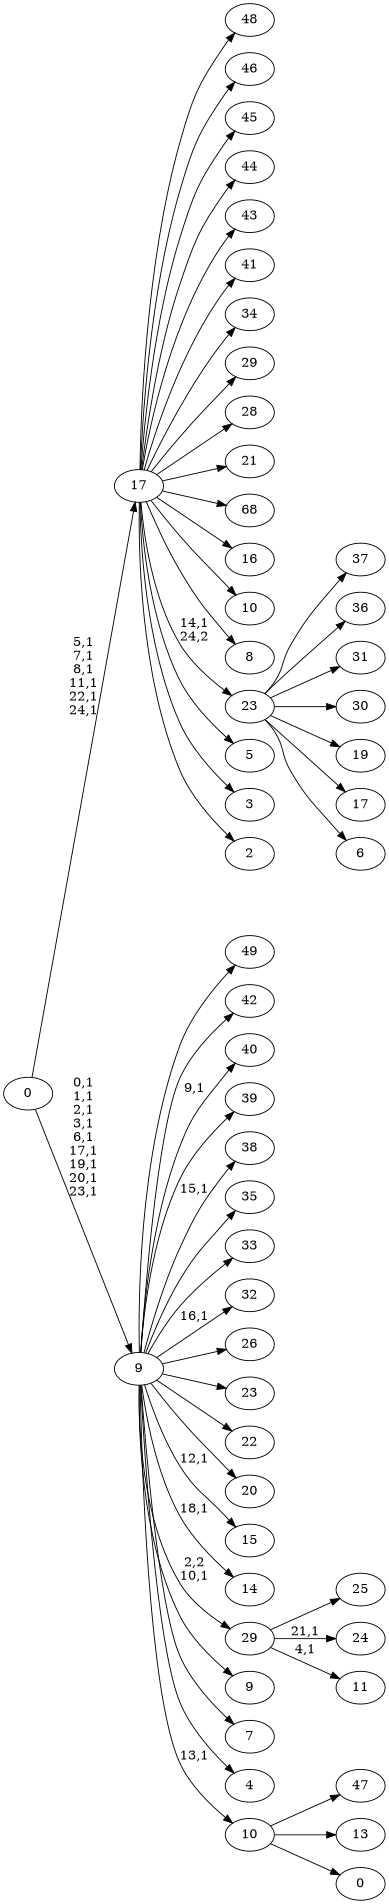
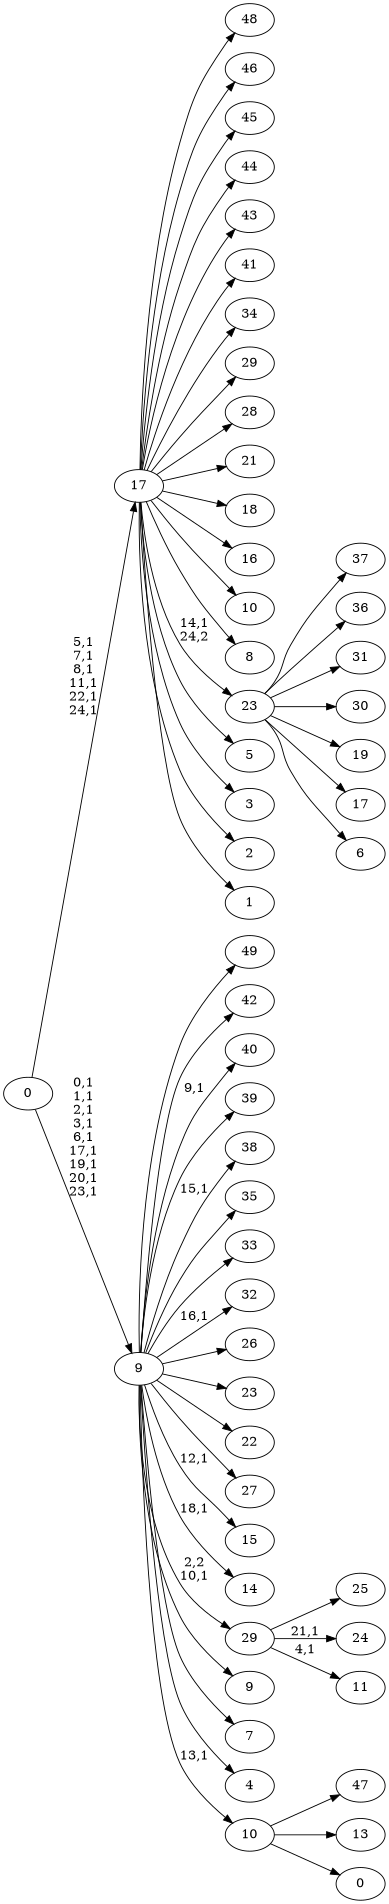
node "68": label "68" -> "18"
node "1": added
node "20": label "20" -> "27"
